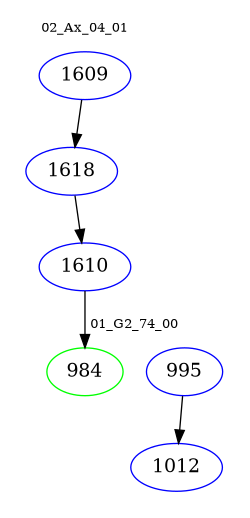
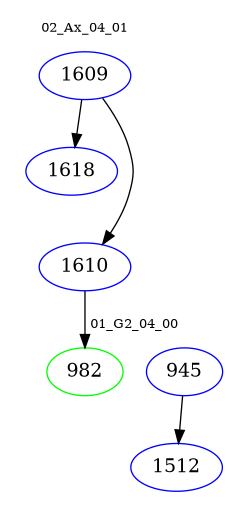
edge "1618" -> "1610": now "1609" -> "1610"
cluster "01_G2_74_00": label "01_G2_74_00" -> "01_G2_04_00"
node "984": label "984" -> "982"
node "995": label "995" -> "945"
node "1012": label "1012" -> "1512"
